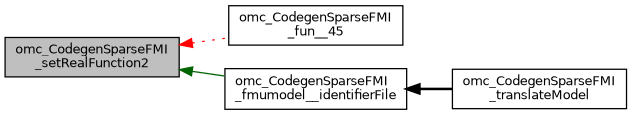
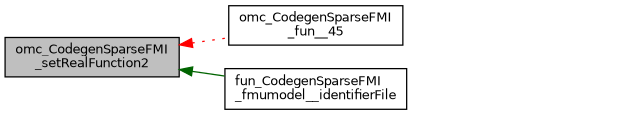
node "omc_CodegenSparseFMI _fmumodel__identifierFile": label "omc_CodegenSparseFMI _fmumodel__identifierFile" -> "fun_CodegenSparseFMI _fmumodel__identifierFile"
node "omc_CodegenSparseFMI _translateModel": removed
